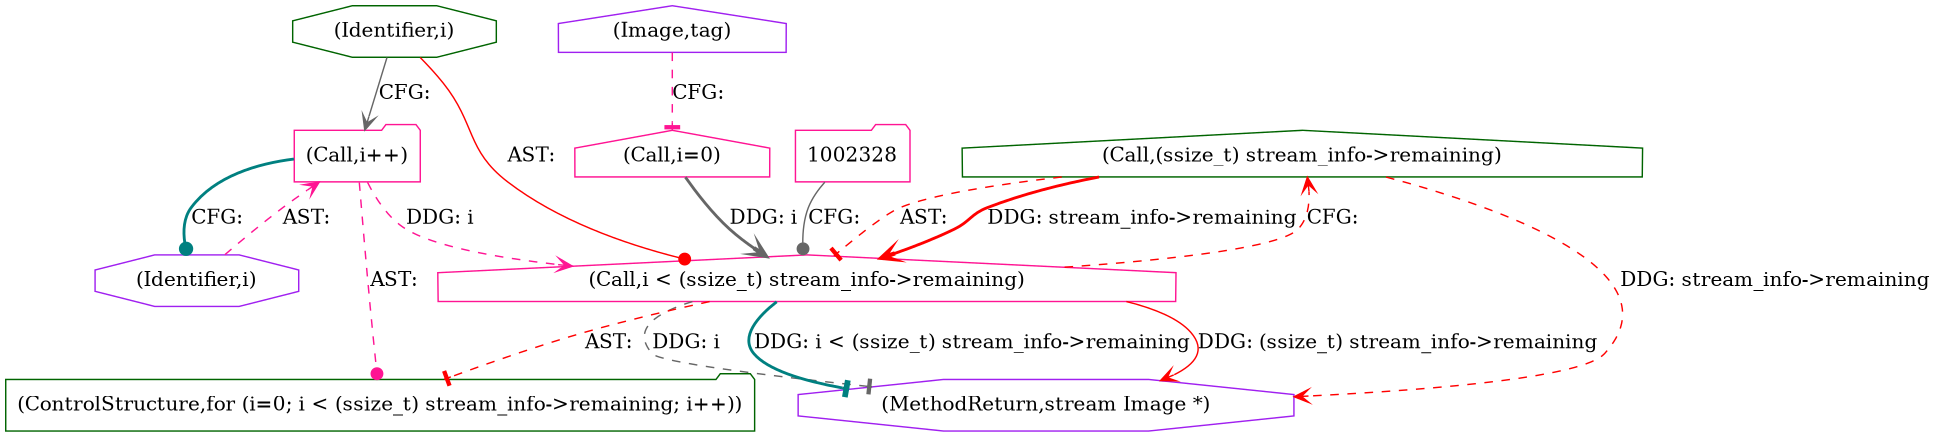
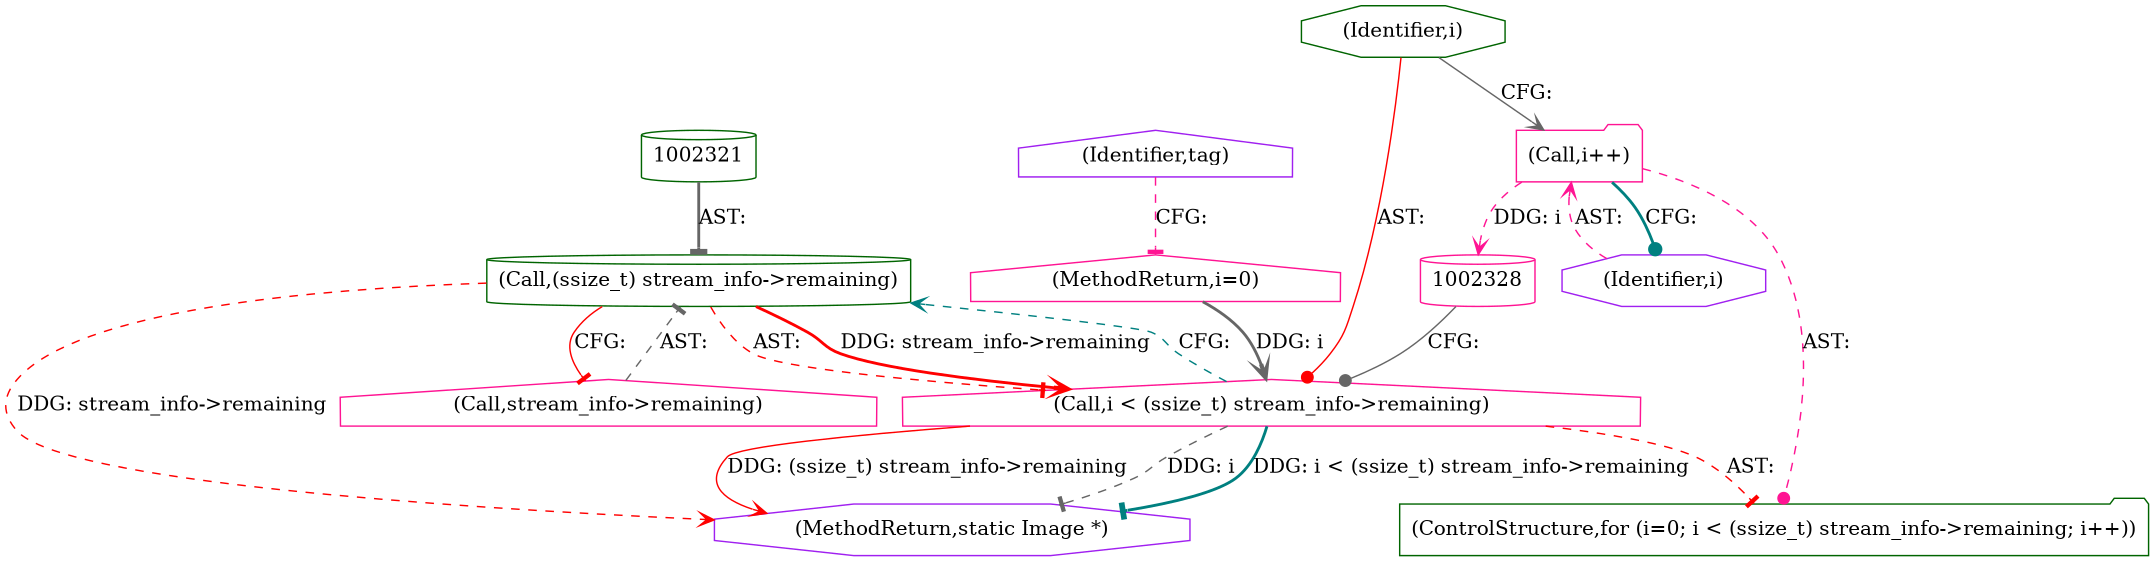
node "(Image,tag)": label "(Image,tag)" -> "(Identifier,tag)"
node "(Call,i=0)": label "(Call,i=0)" -> "(MethodReturn,i=0)"
node "1002321": added
node "1002328": shape folder -> cylinder
node "(Call,(ssize_t) stream_info->remaining)": shape house -> cylinder
edge "(Call,i++)" -> "(Call,i < (ssize_t) stream_info->remaining)": now "(Call,i++)" -> "1002328"
edge "(Call,i < (ssize_t) stream_info->remaining)" -> "(Call,(ssize_t) stream_info->remaining)": color red -> teal
node "(Call,stream_info->remaining)": added
node "(MethodReturn,stream Image *)": label "(MethodReturn,stream Image *)" -> "(MethodReturn,static Image *)"
